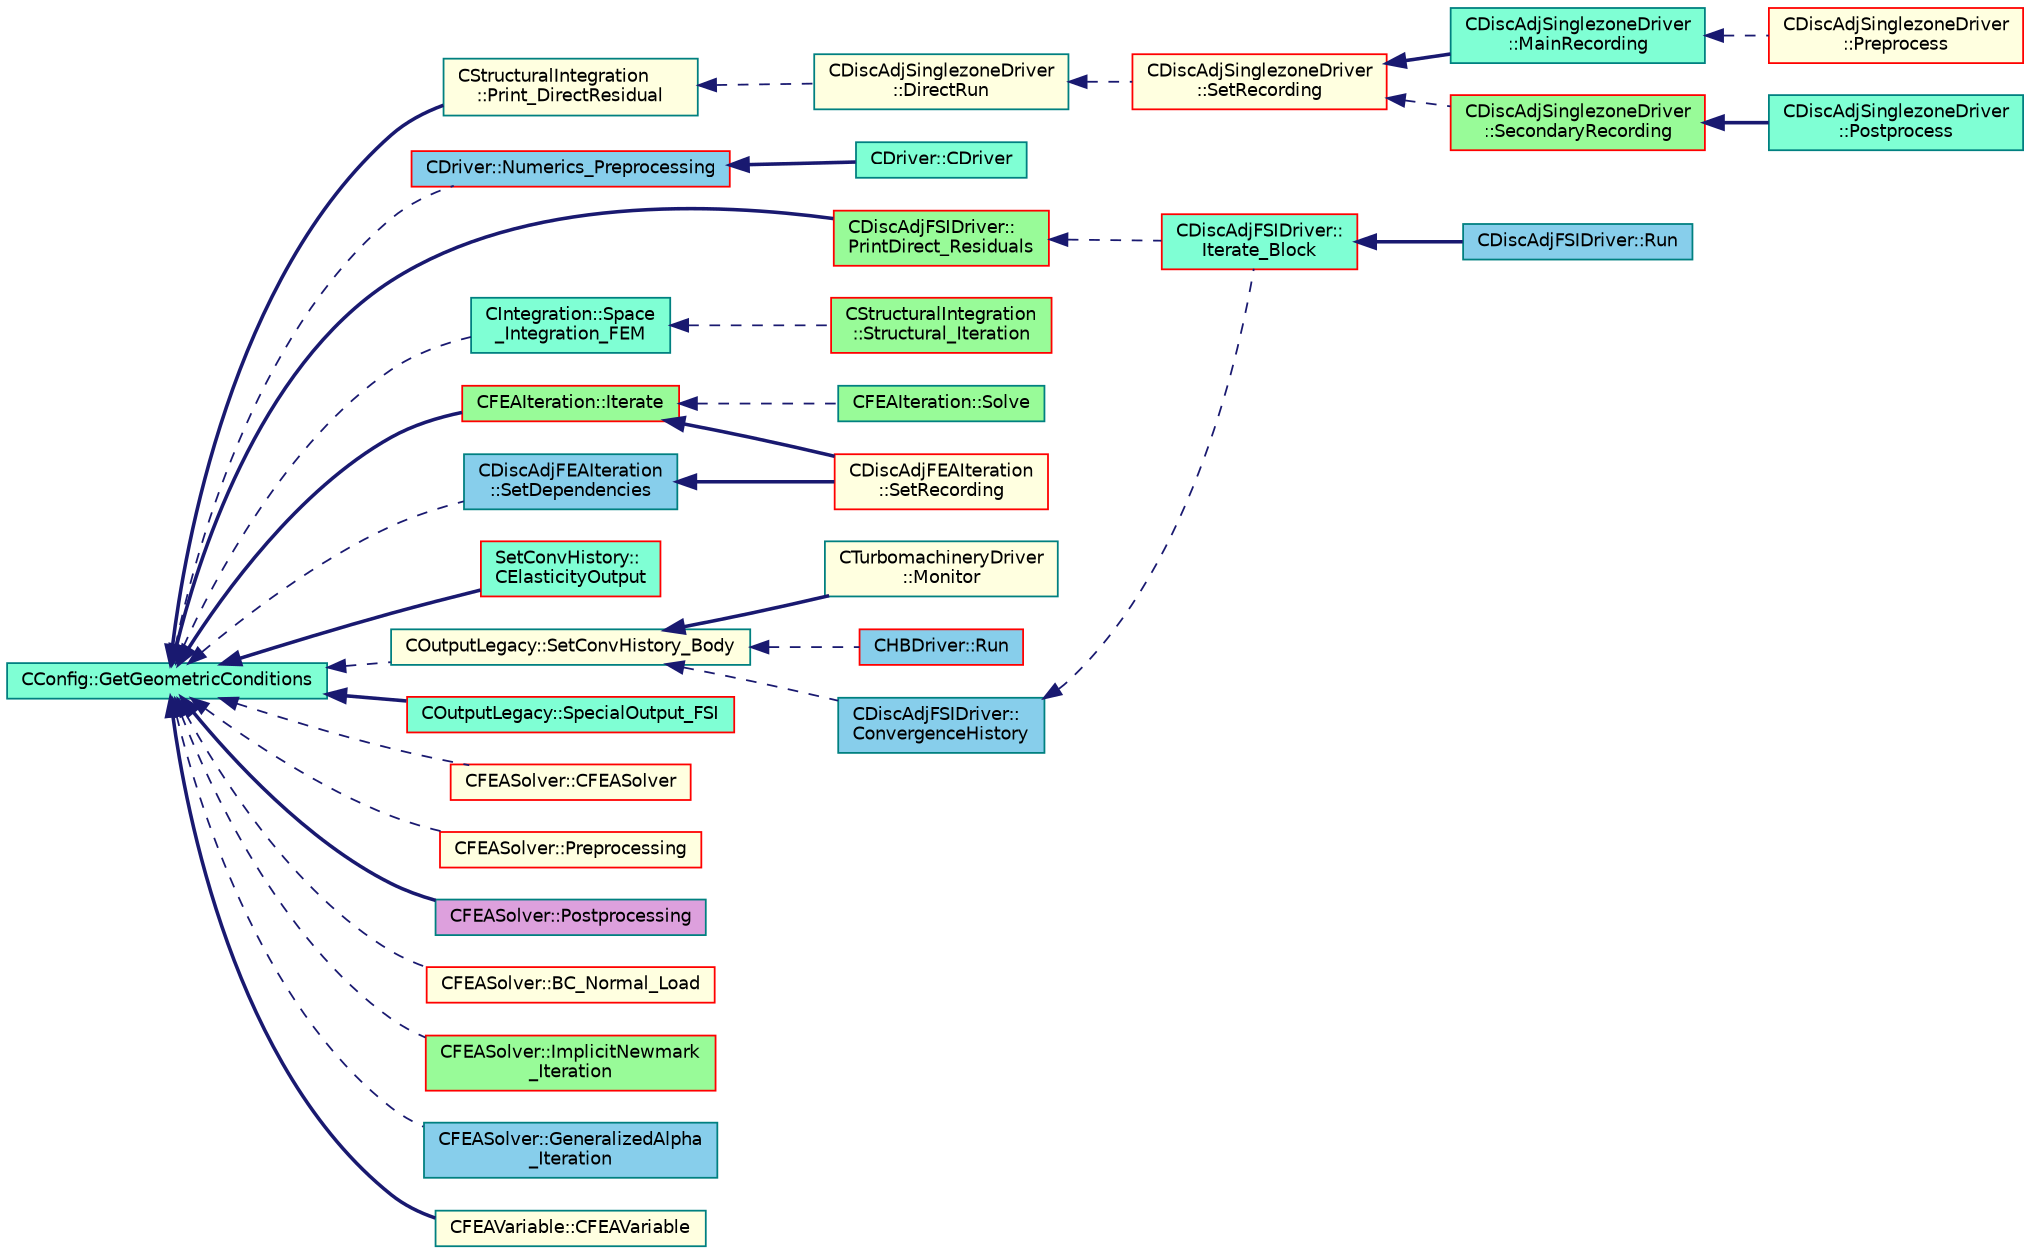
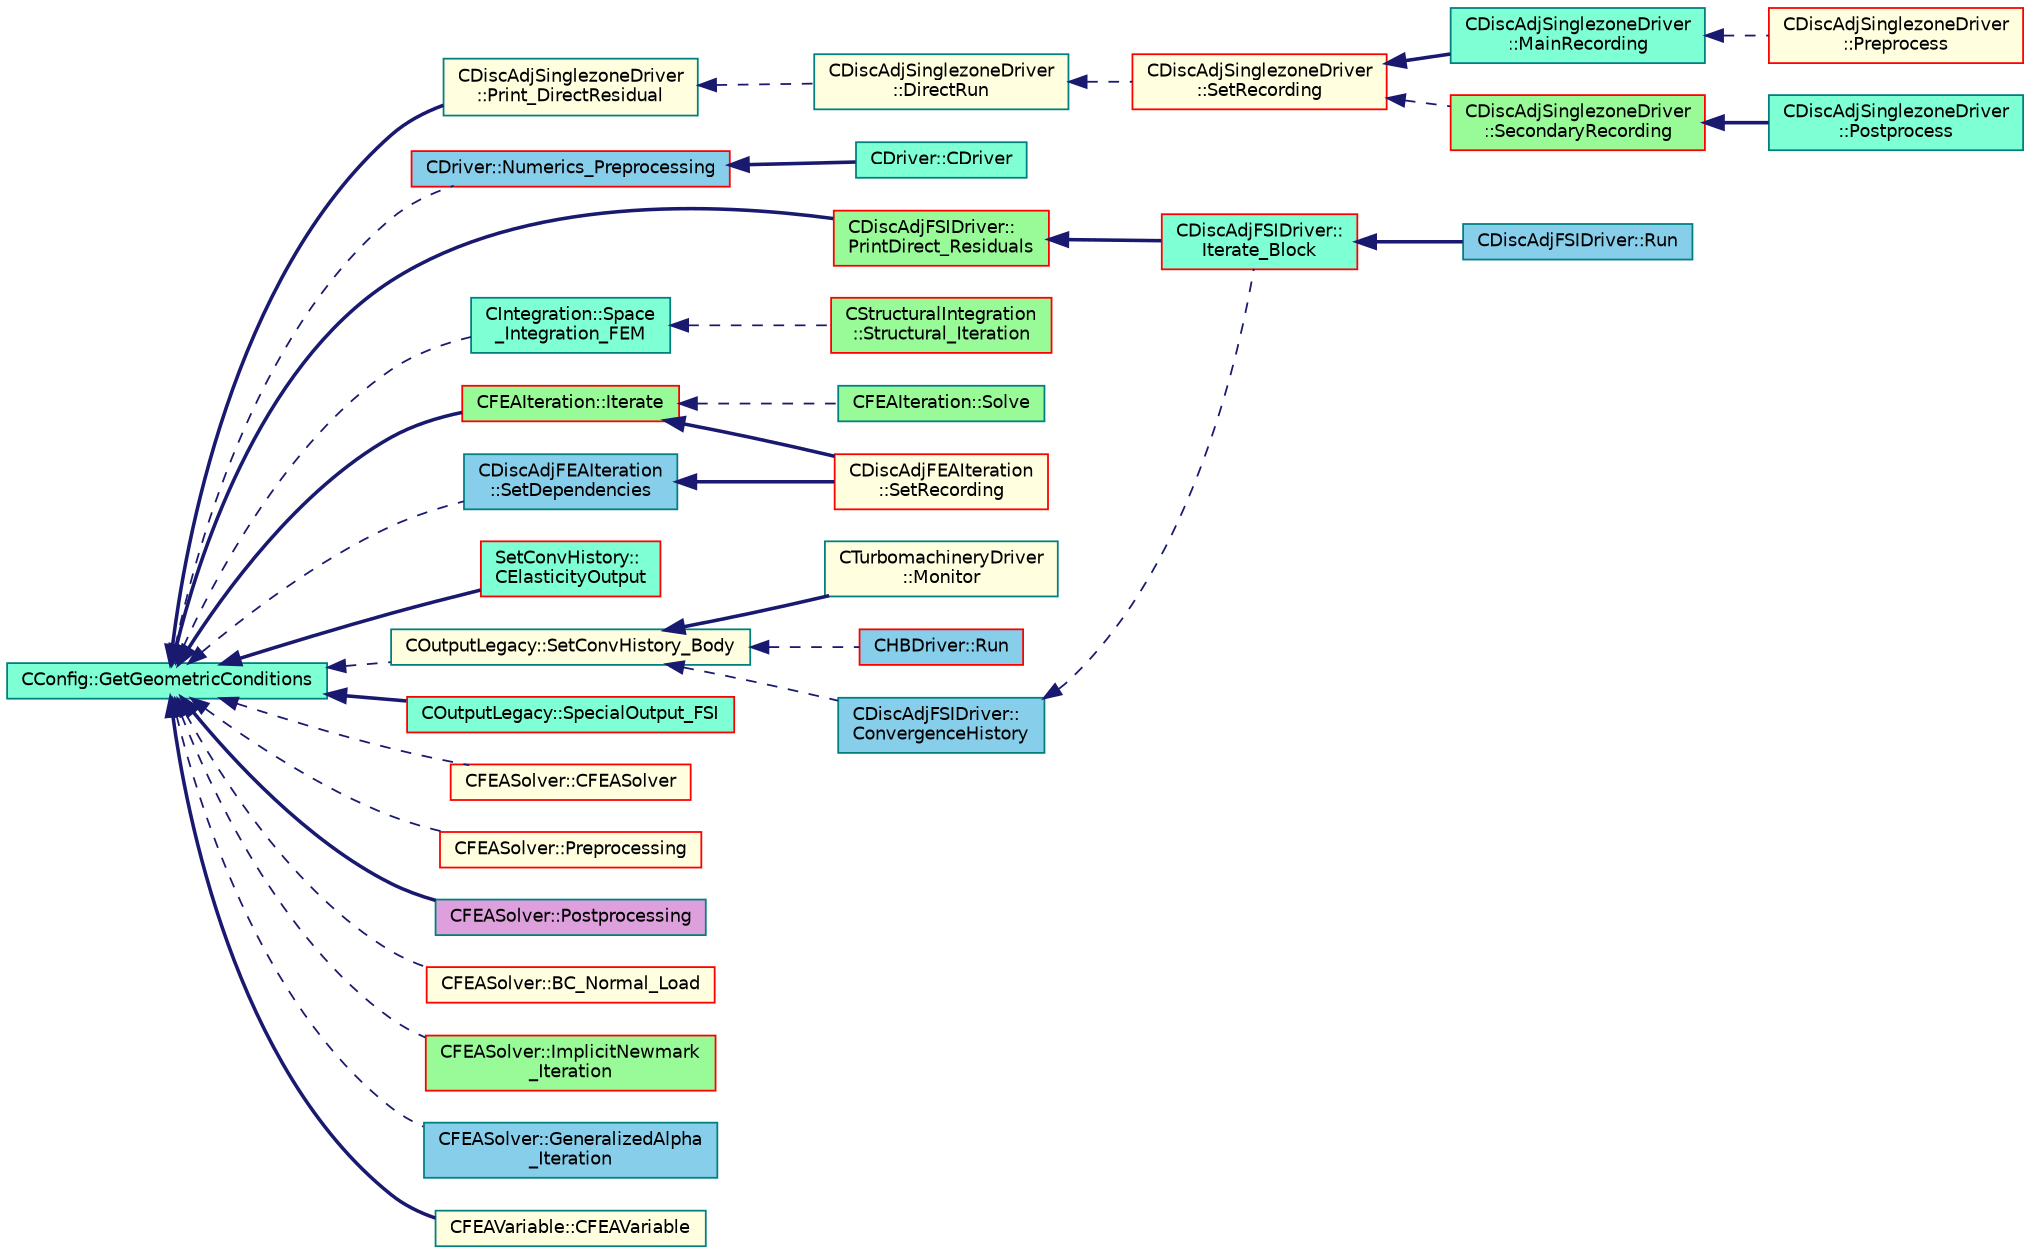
node "CStructuralIntegration ::Print_DirectResidual": label "CStructuralIntegration ::Print_DirectResidual" -> "CDiscAdjSinglezoneDriver ::Print_DirectResidual"
edge "CDiscAdjFSIDriver:: Iterate_Block" -> "CDiscAdjFSIDriver:: PrintDirect_Residuals": style dashed -> bold
